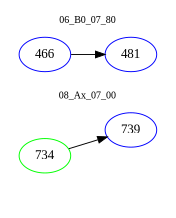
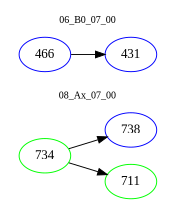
cluster "06_B0_07_80": label "06_B0_07_80" -> "06_B0_07_00"
node "481": label "481" -> "431"
node "739": label "739" -> "738"
node "711": added
